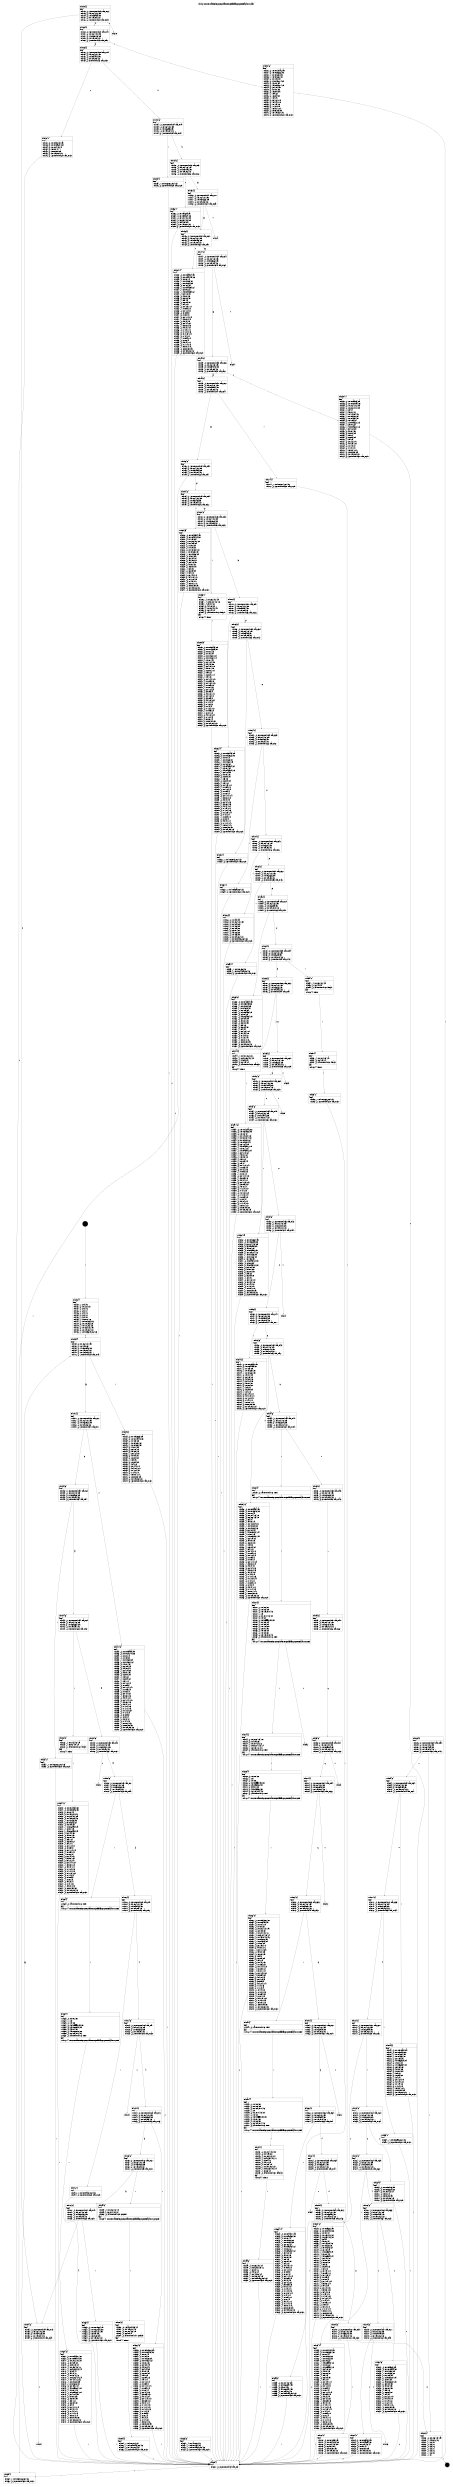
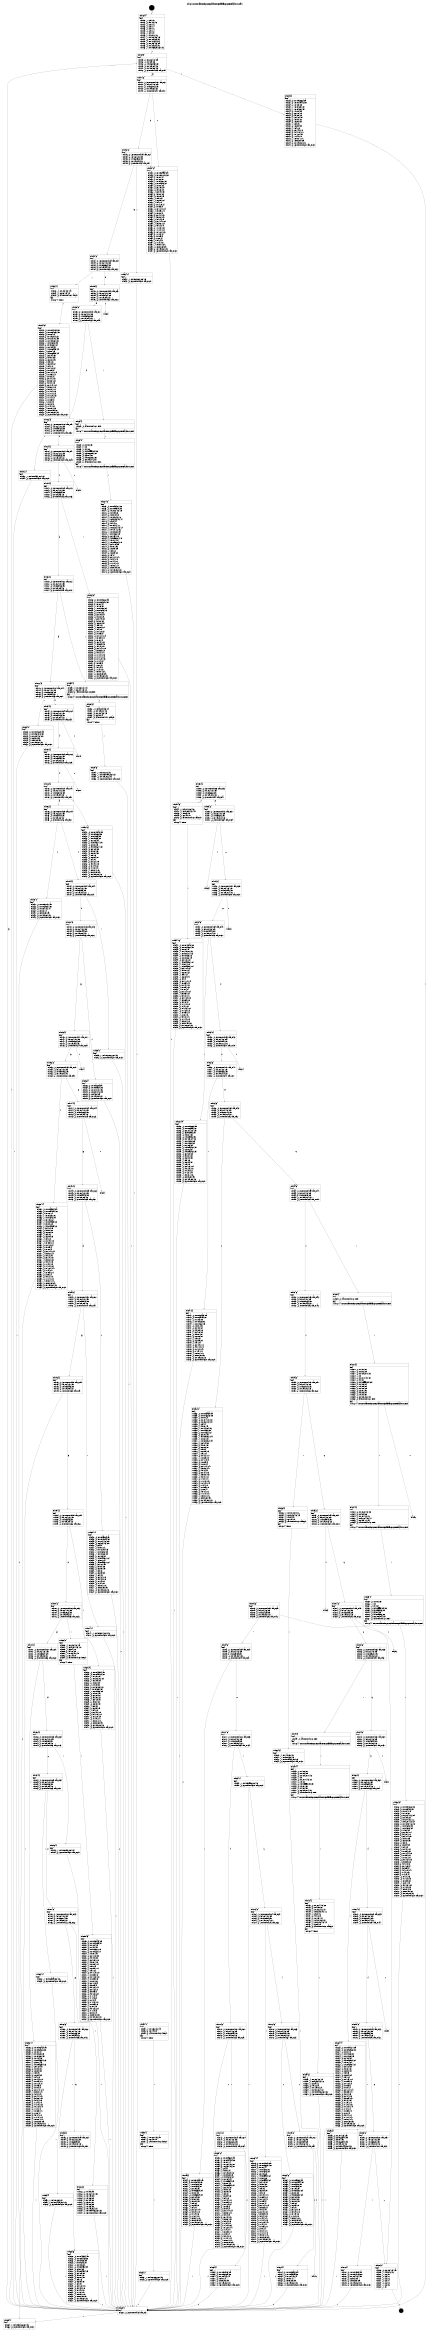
node "0x401ec4 [28]": removed
edge "0x401cb0 [28]" -> "0x401c94 [28]": reversed
node "0x402356 [23]": added
edge "0x402148 [28]" -> "0x402164 [28]": now "0x402f89 [12]" -> "0x402164 [28]"
